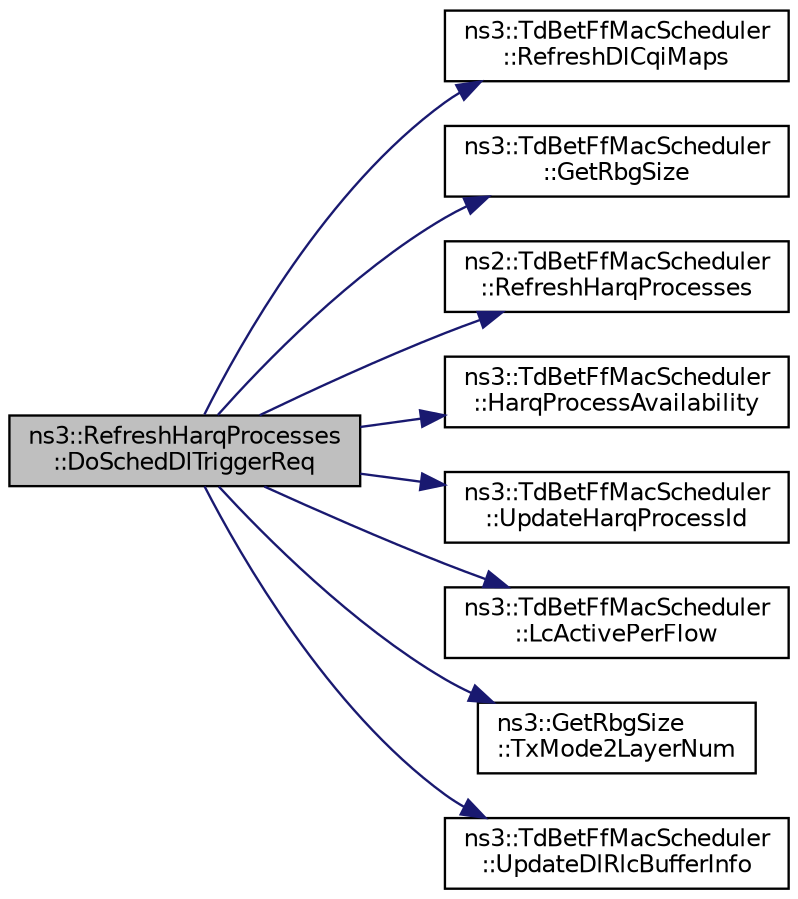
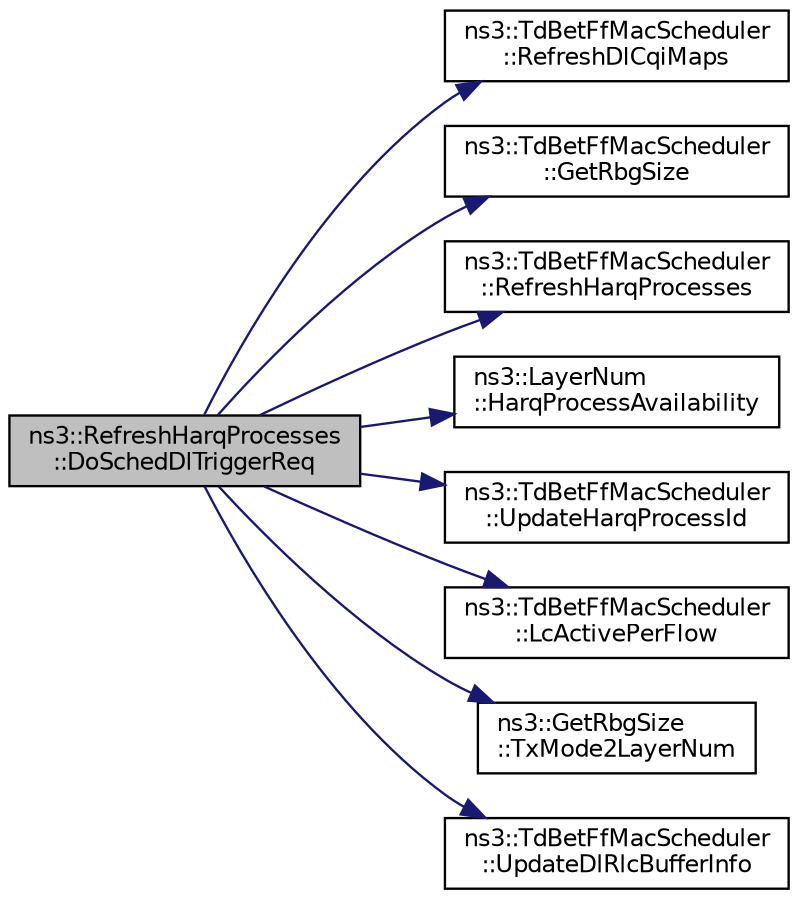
node "ns2::TdBetFfMacScheduler ::RefreshHarqProcesses": label "ns2::TdBetFfMacScheduler ::RefreshHarqProcesses" -> "ns3::TdBetFfMacScheduler ::RefreshHarqProcesses"
node "ns3::TdBetFfMacScheduler ::HarqProcessAvailability": label "ns3::TdBetFfMacScheduler ::HarqProcessAvailability" -> "ns3::LayerNum ::HarqProcessAvailability"
